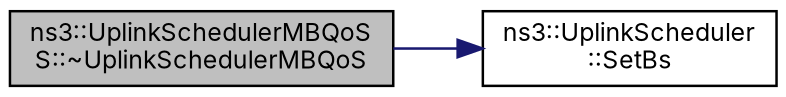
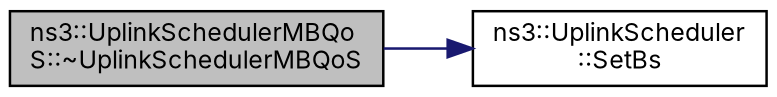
node "ns3::UplinkSchedulerMBQoS S::~UplinkSchedulerMBQoS": label "ns3::UplinkSchedulerMBQoS S::~UplinkSchedulerMBQoS" -> "ns3::UplinkSchedulerMBQo S::~UplinkSchedulerMBQoS"
